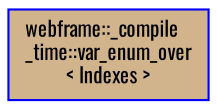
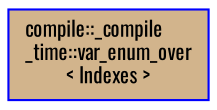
node "webframe::_compile _time::var_enum_over < Indexes >": label "webframe::_compile _time::var_enum_over < Indexes >" -> "compile::_compile _time::var_enum_over < Indexes >"
